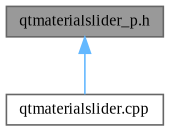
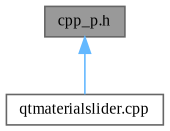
node "qtmaterialslider_p.h": label "qtmaterialslider_p.h" -> "cpp_p.h"
